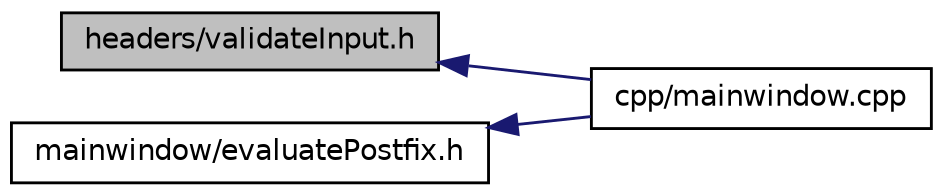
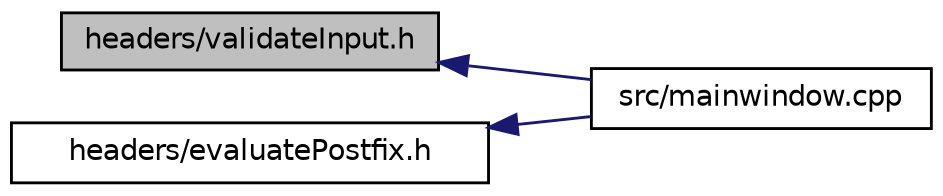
node "cpp/mainwindow.cpp": label "cpp/mainwindow.cpp" -> "src/mainwindow.cpp"
node "mainwindow/evaluatePostfix.h": label "mainwindow/evaluatePostfix.h" -> "headers/evaluatePostfix.h"
